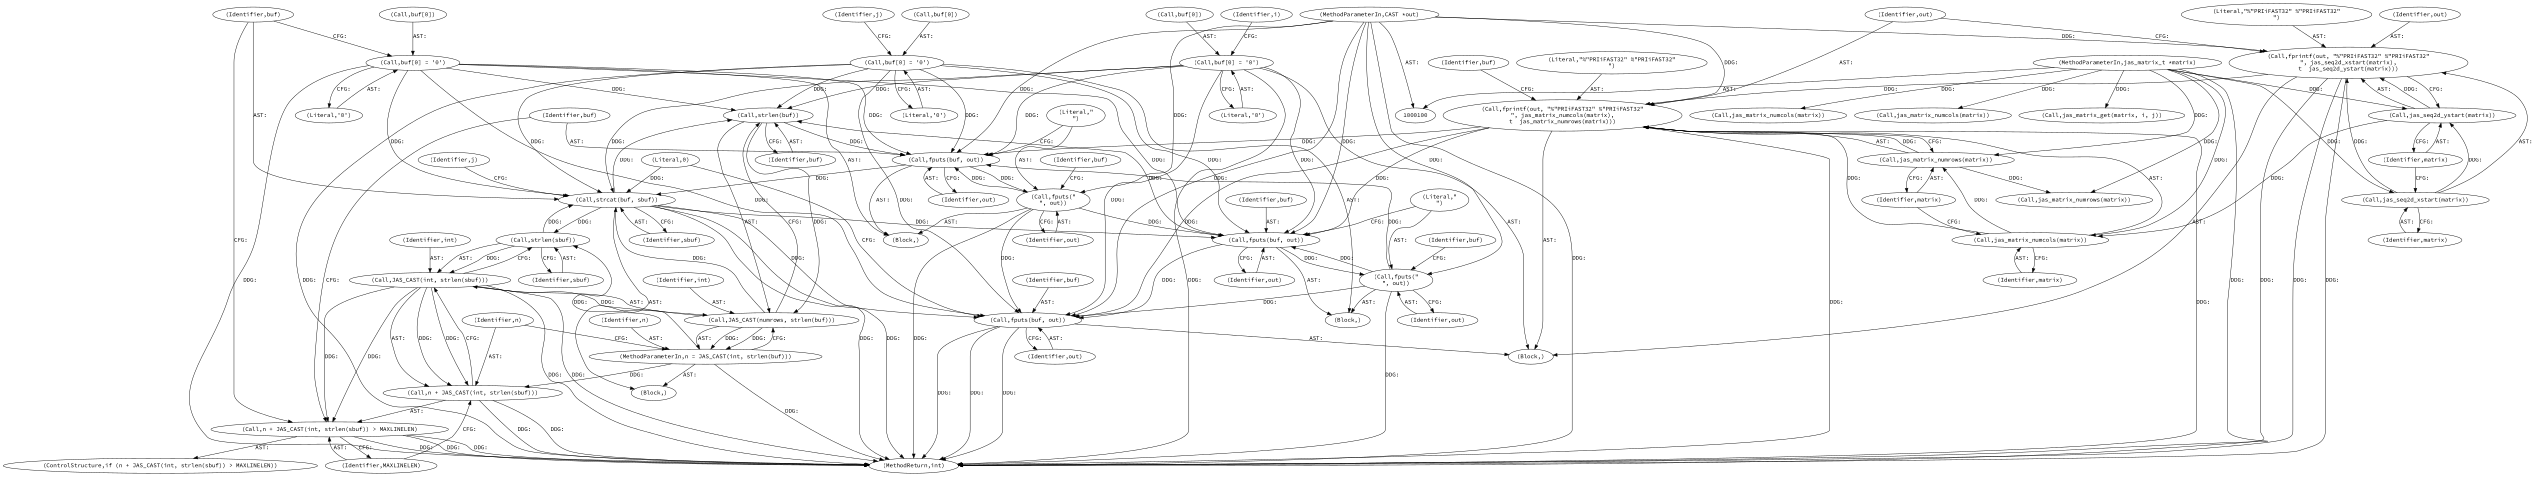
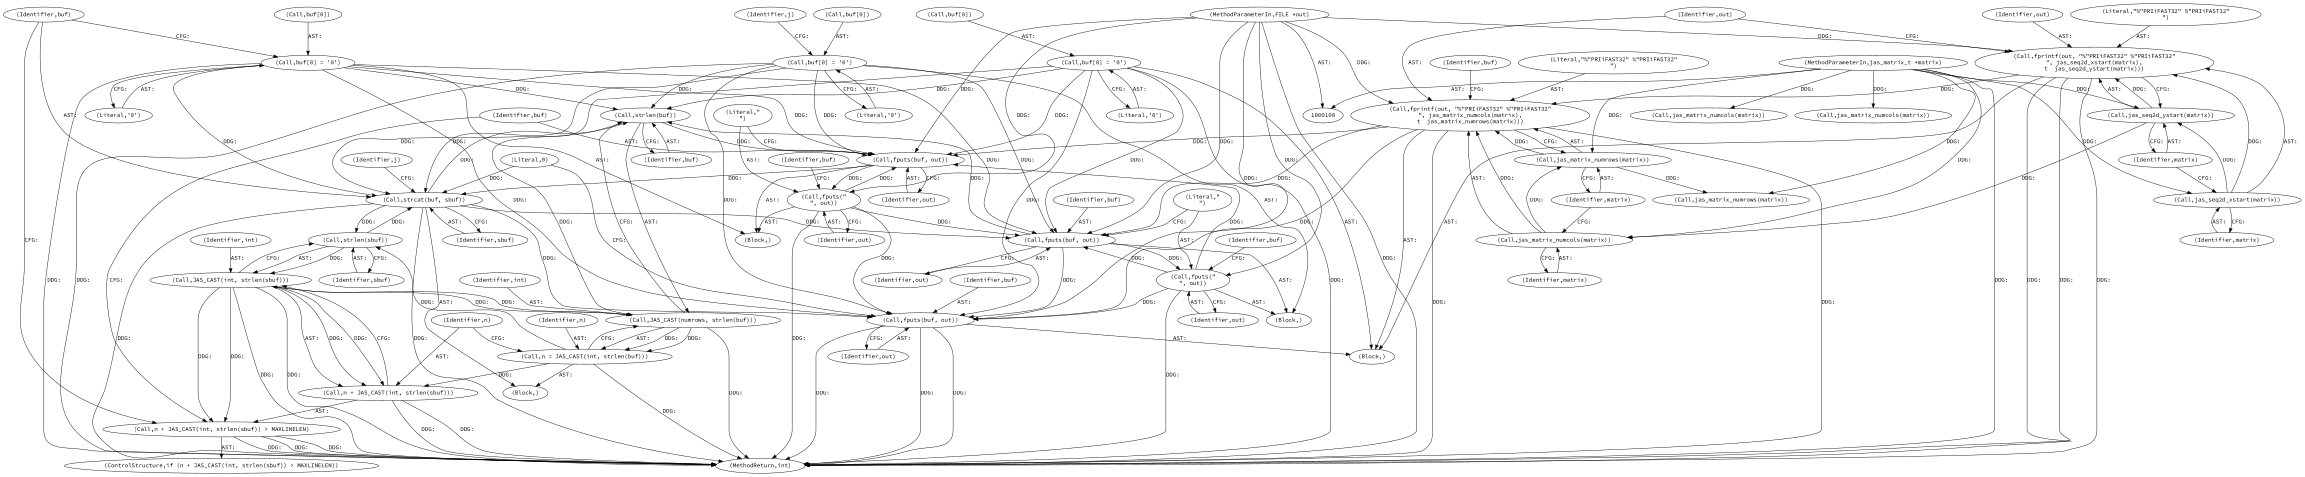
node "(Identifier,i)": removed
node "(MethodParameterIn,CAST *out)": label "(MethodParameterIn,CAST *out)" -> "(MethodParameterIn,FILE *out)"
node "(Call,jas_matrix_get(matrix, i, j))": removed
edge "(Call,JAS_CAST(numrows, strlen(buf)))" -> "(Call,strcat(buf, sbuf))": now "(Call,JAS_CAST(numrows, strlen(buf)))" -> "(MethodReturn,int)"
edge "(Call,JAS_CAST(numrows, strlen(buf)))" -> "(Call,JAS_CAST(int, strlen(sbuf)))": label "AST: " -> "DDG: "
node "(MethodParameterIn,n = JAS_CAST(int, strlen(buf)))": label "(MethodParameterIn,n = JAS_CAST(int, strlen(buf)))" -> "(Call,n = JAS_CAST(int, strlen(buf)))"
node "(Identifier,MAXLINELEN)": removed
